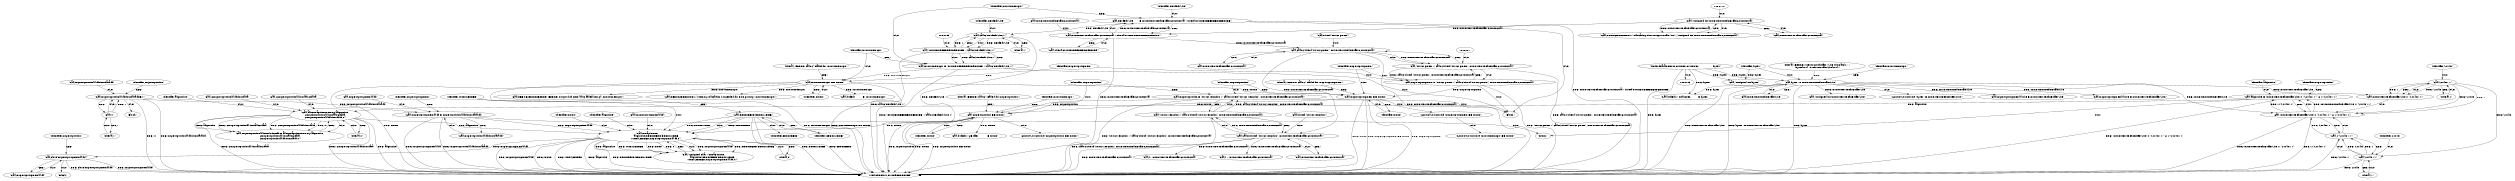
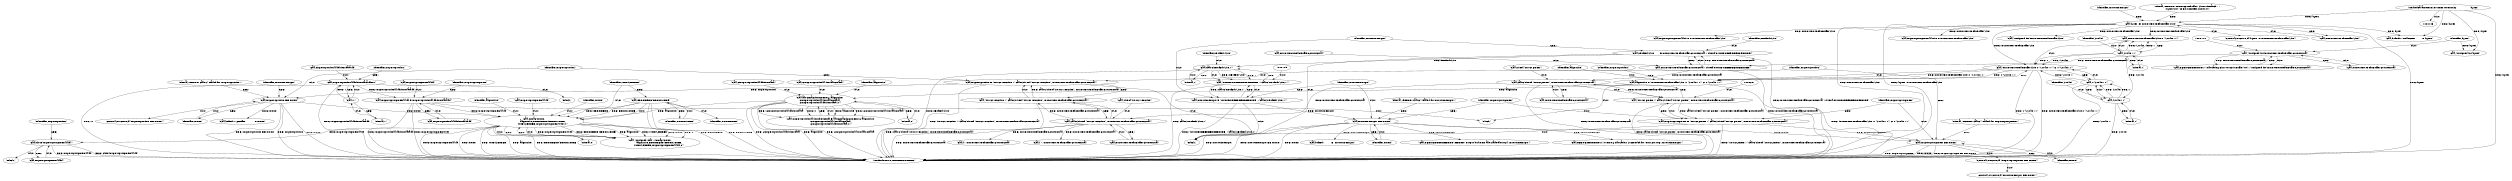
node "(Call,sizeof(OMX_BUFFERHEADERTYPE))": removed
edge "(Identifier,bytes)" -> "(Call,bytes != m_sOutPortDef.nBufferSize)": now "(Identifier,bytes)" -> "(Call,(unsigned int)m_sOutPortDef.nBufferCountActual)"
edge "(Call,m_pOutput_pmem == NULL)" -> "(Call,m_pOutput_ion == NULL)": removed, label "DDG: NULL"
